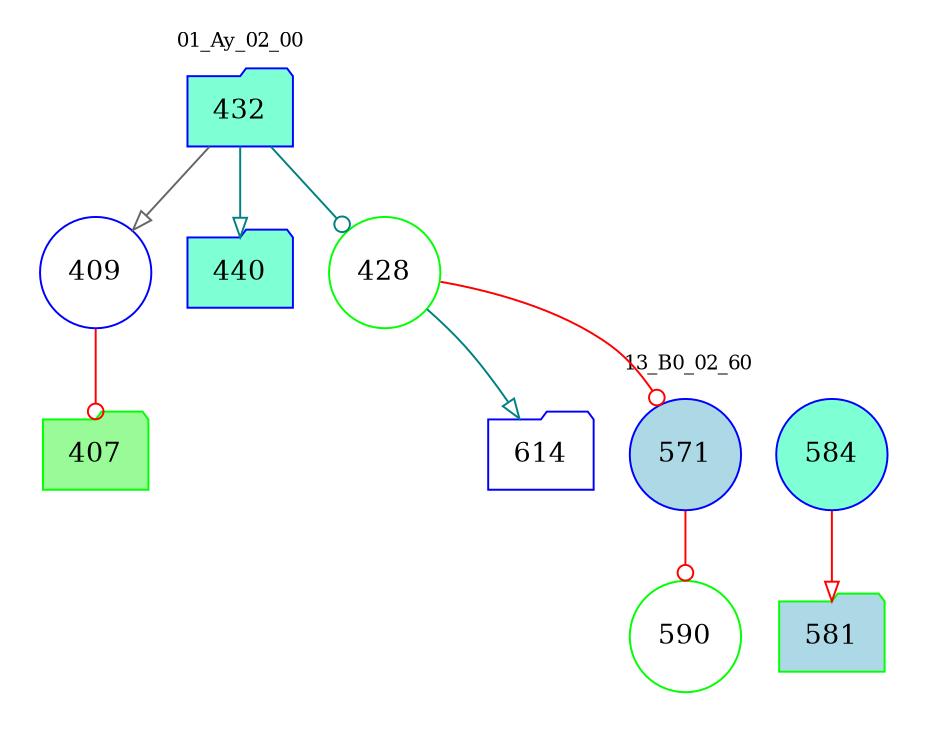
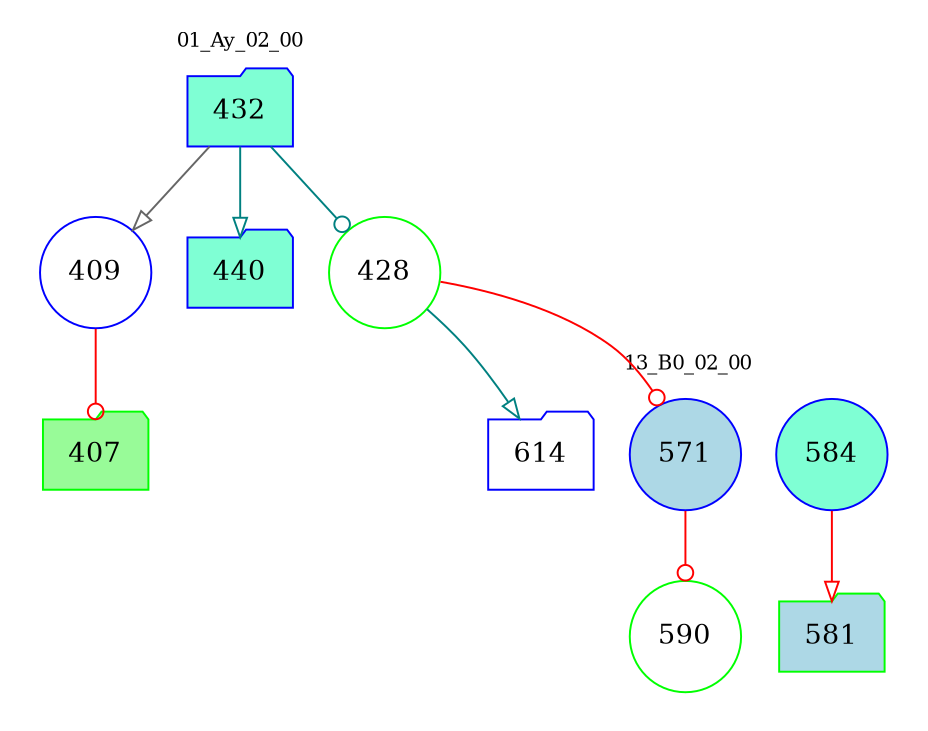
cluster "13_B0_02_60": label "13_B0_02_60" -> "13_B0_02_00"
